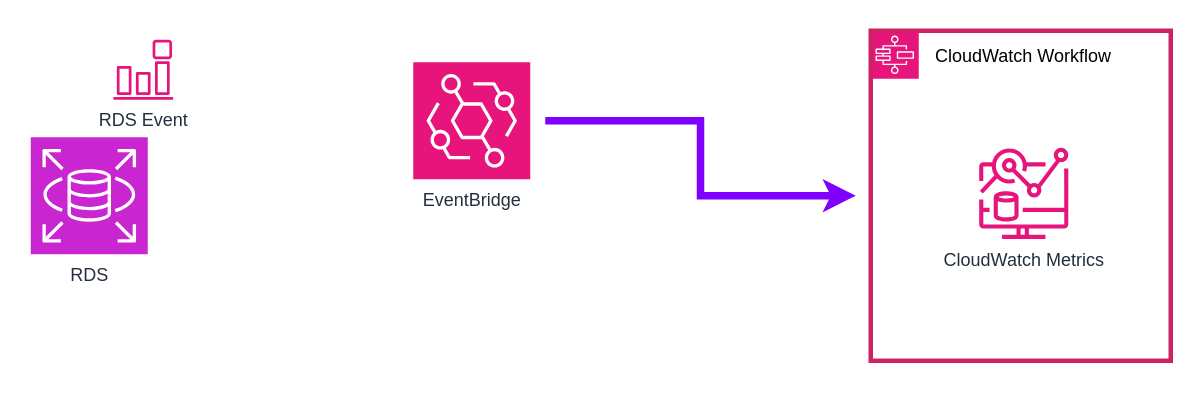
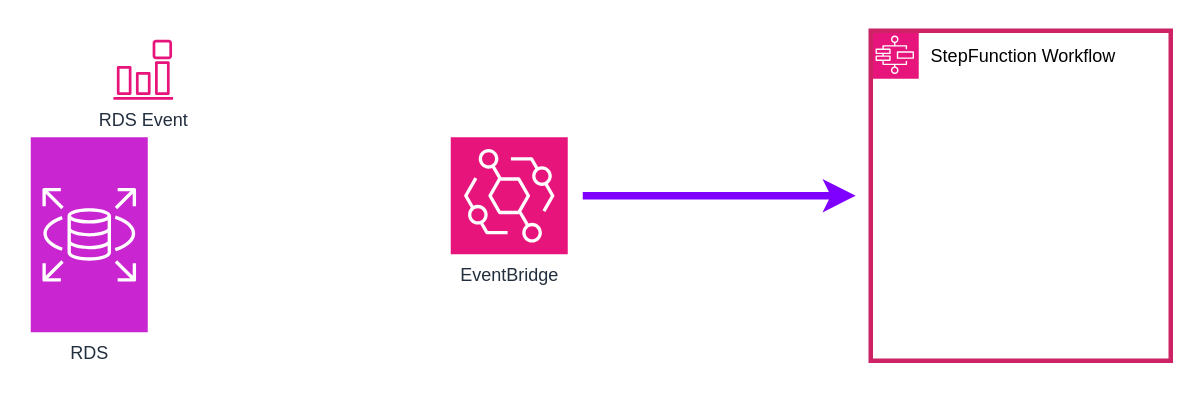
node "CloudWatch Workflow": label "CloudWatch Workflow" -> "StepFunction Workflow"
node "EventBridge": moved (472, 121) -> (509, 196)
node "CloudWatch Metrics": removed
node "RDS": size 117x117 -> 117x195
